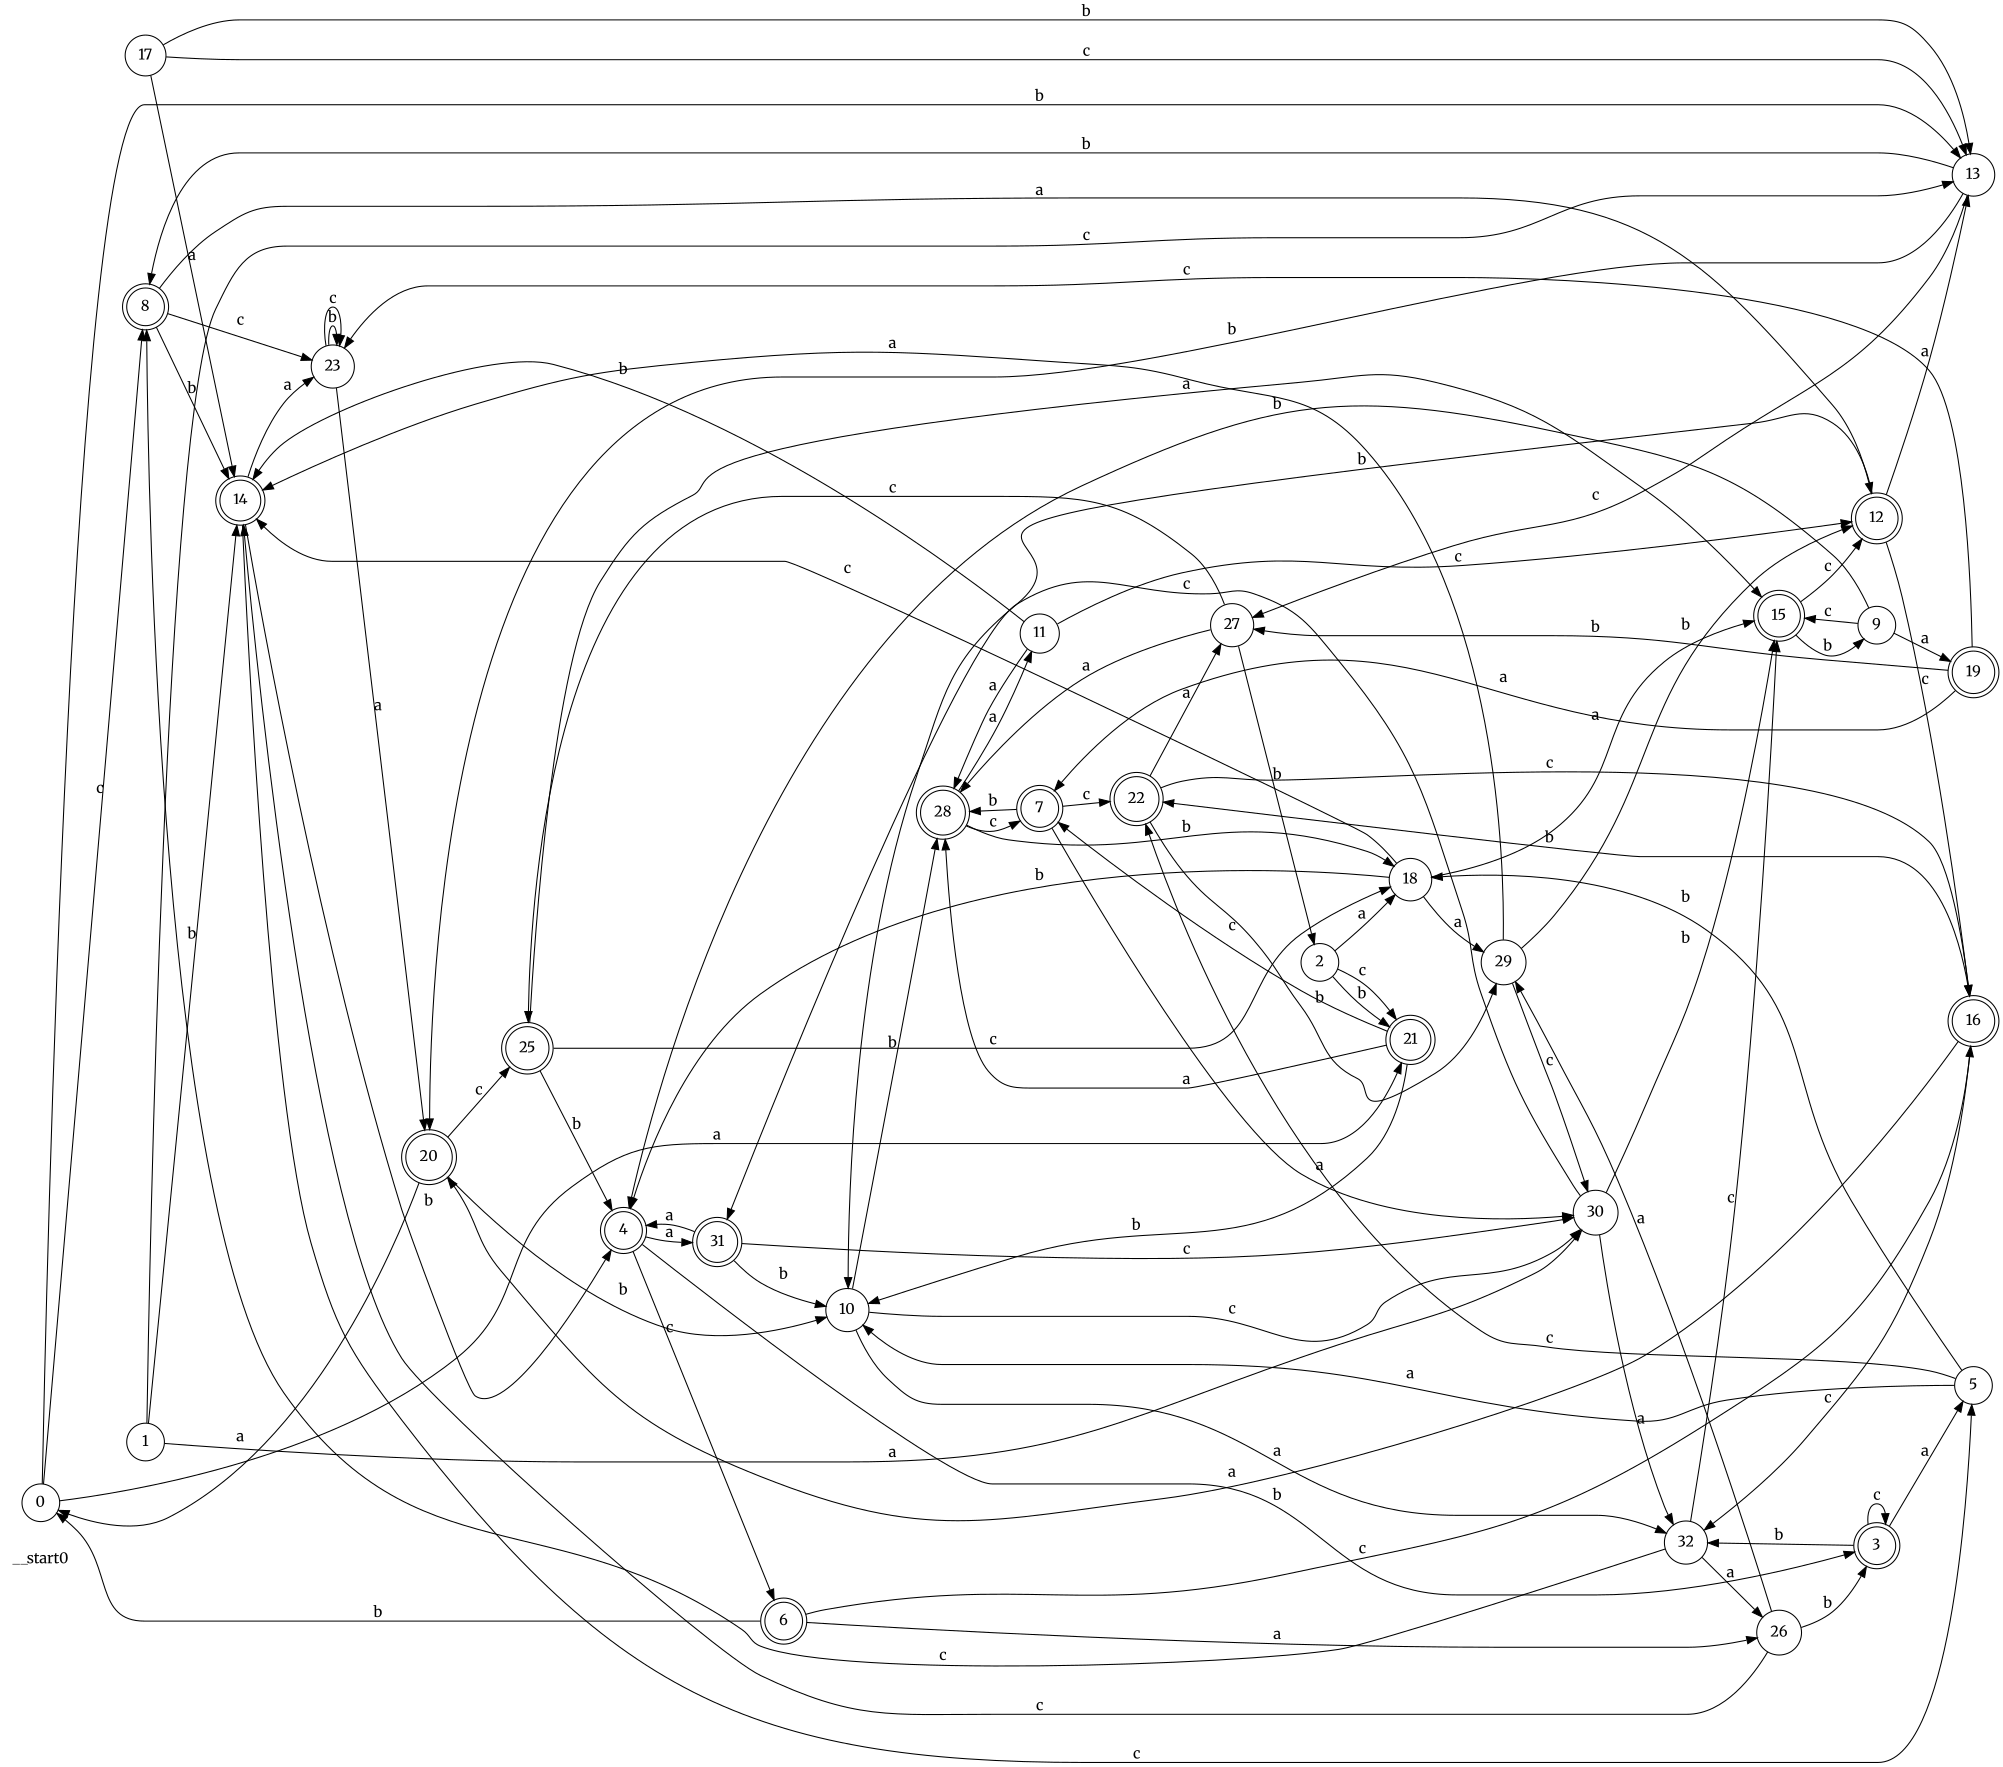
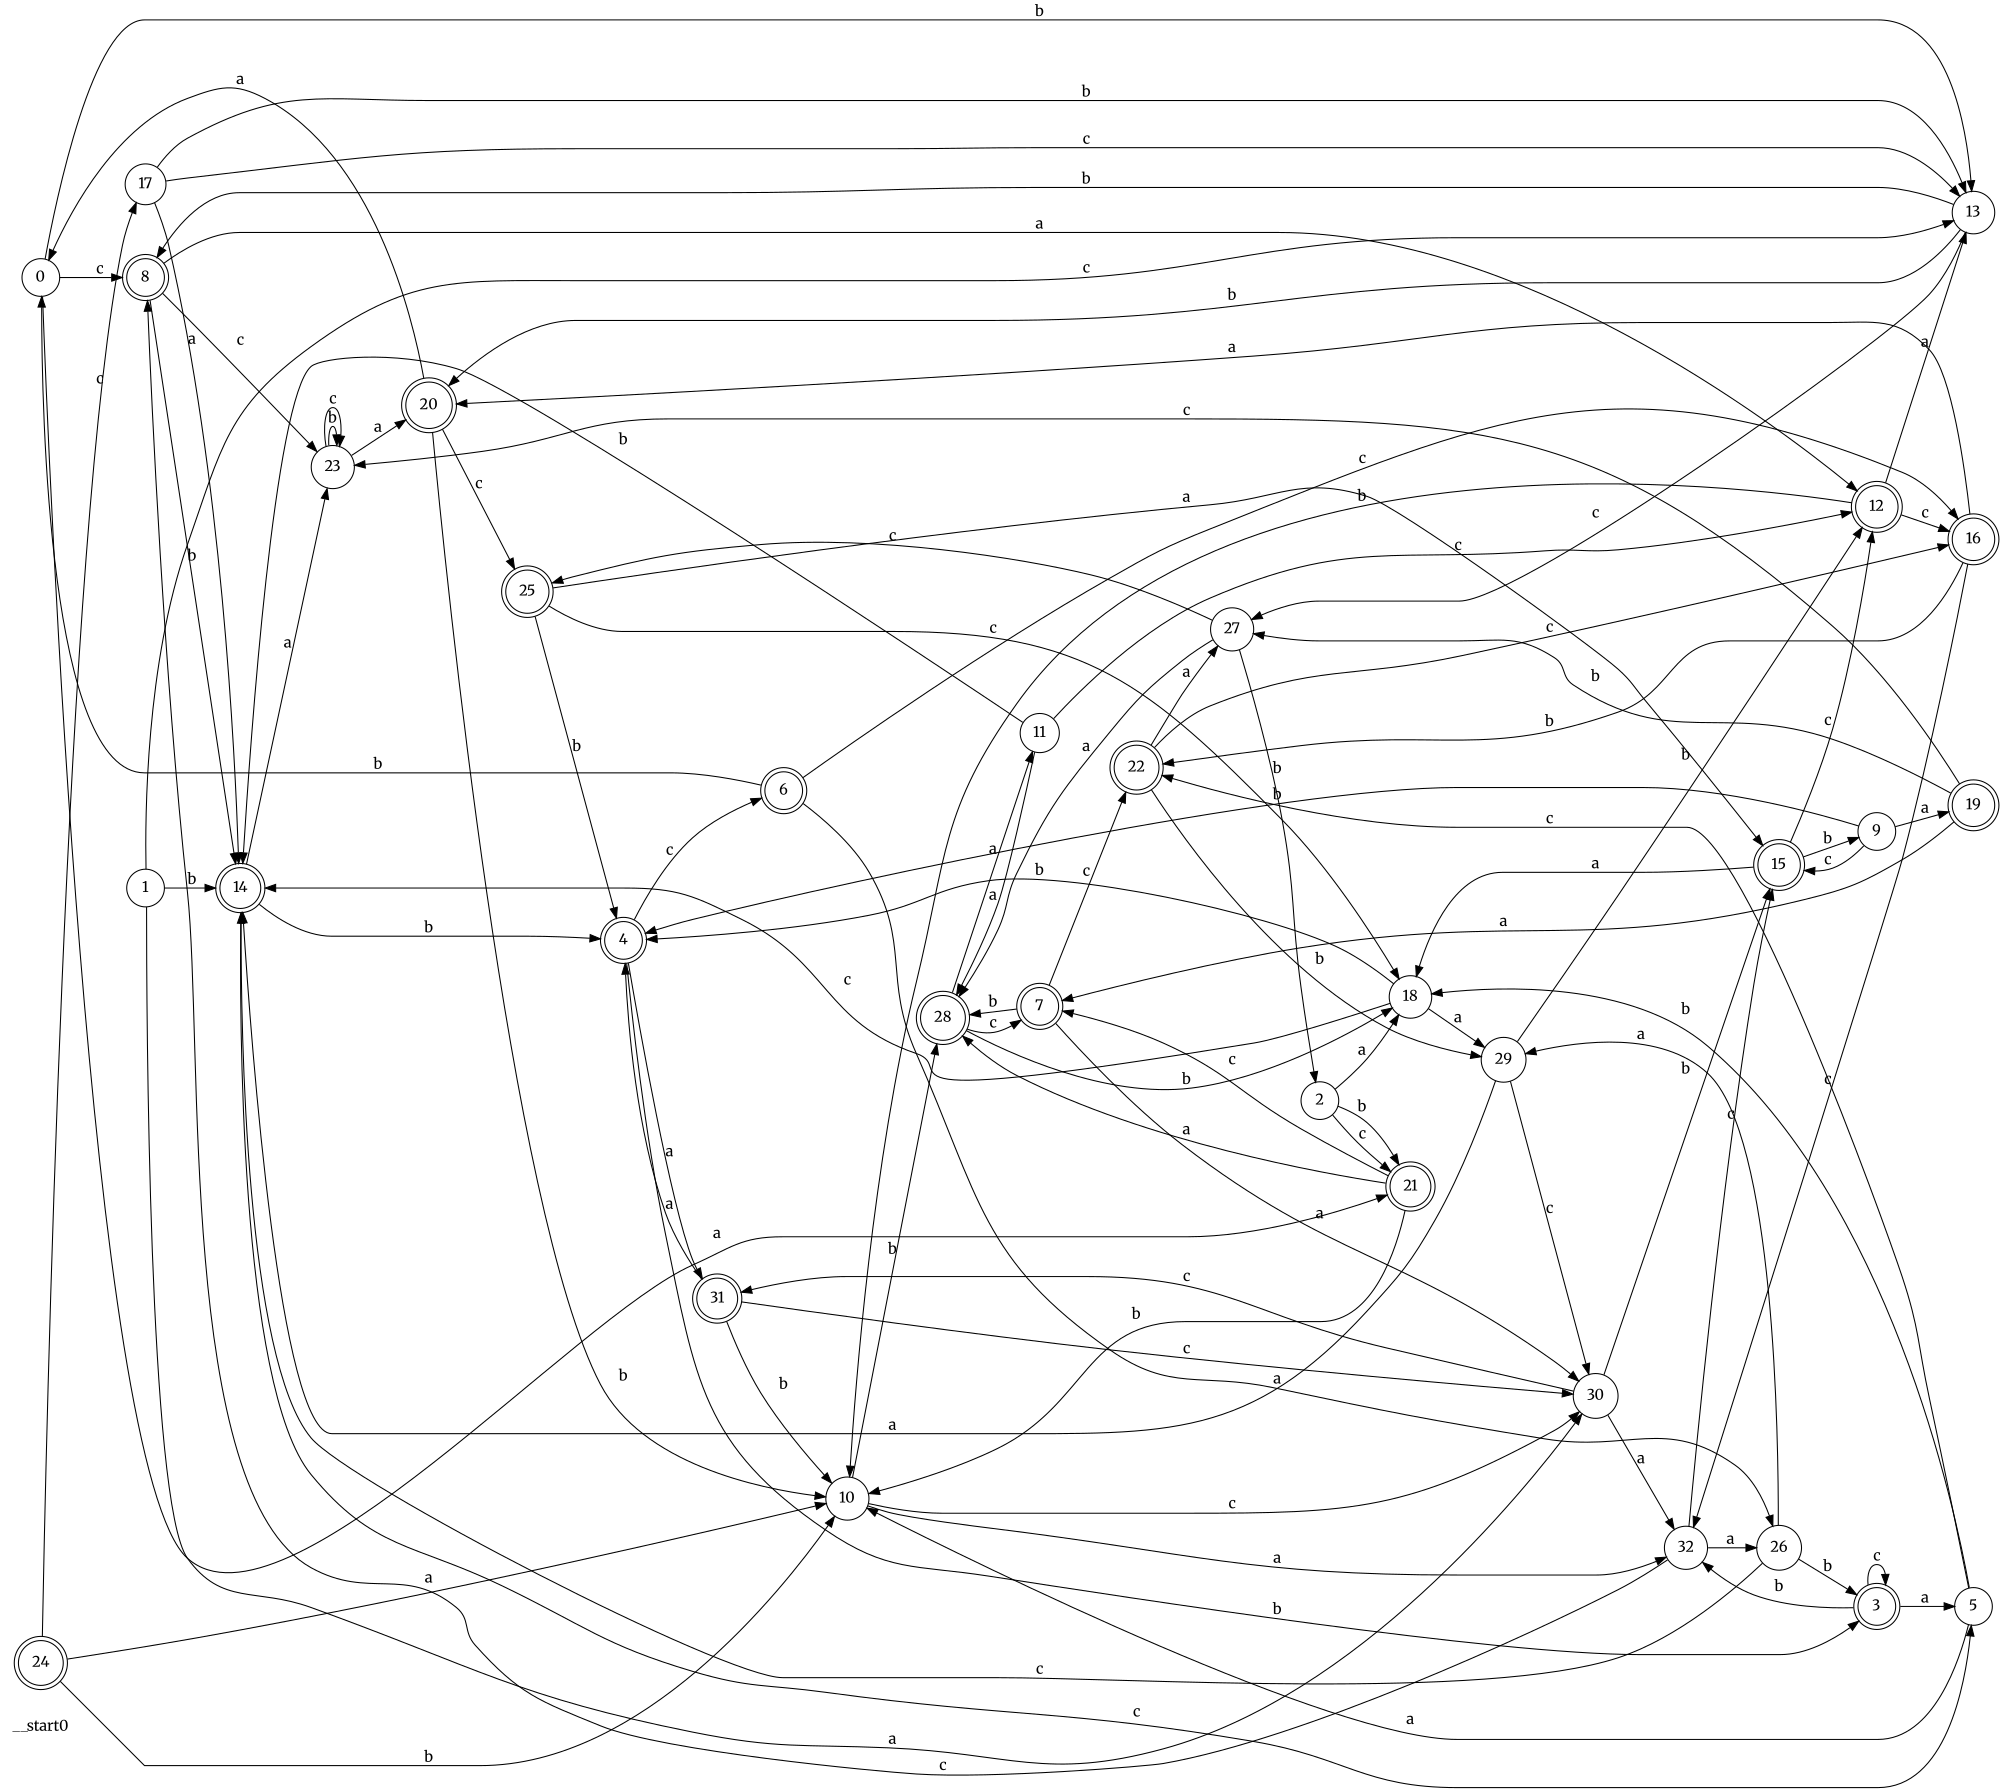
edge "18" -> "15": reversed
node "24": added
